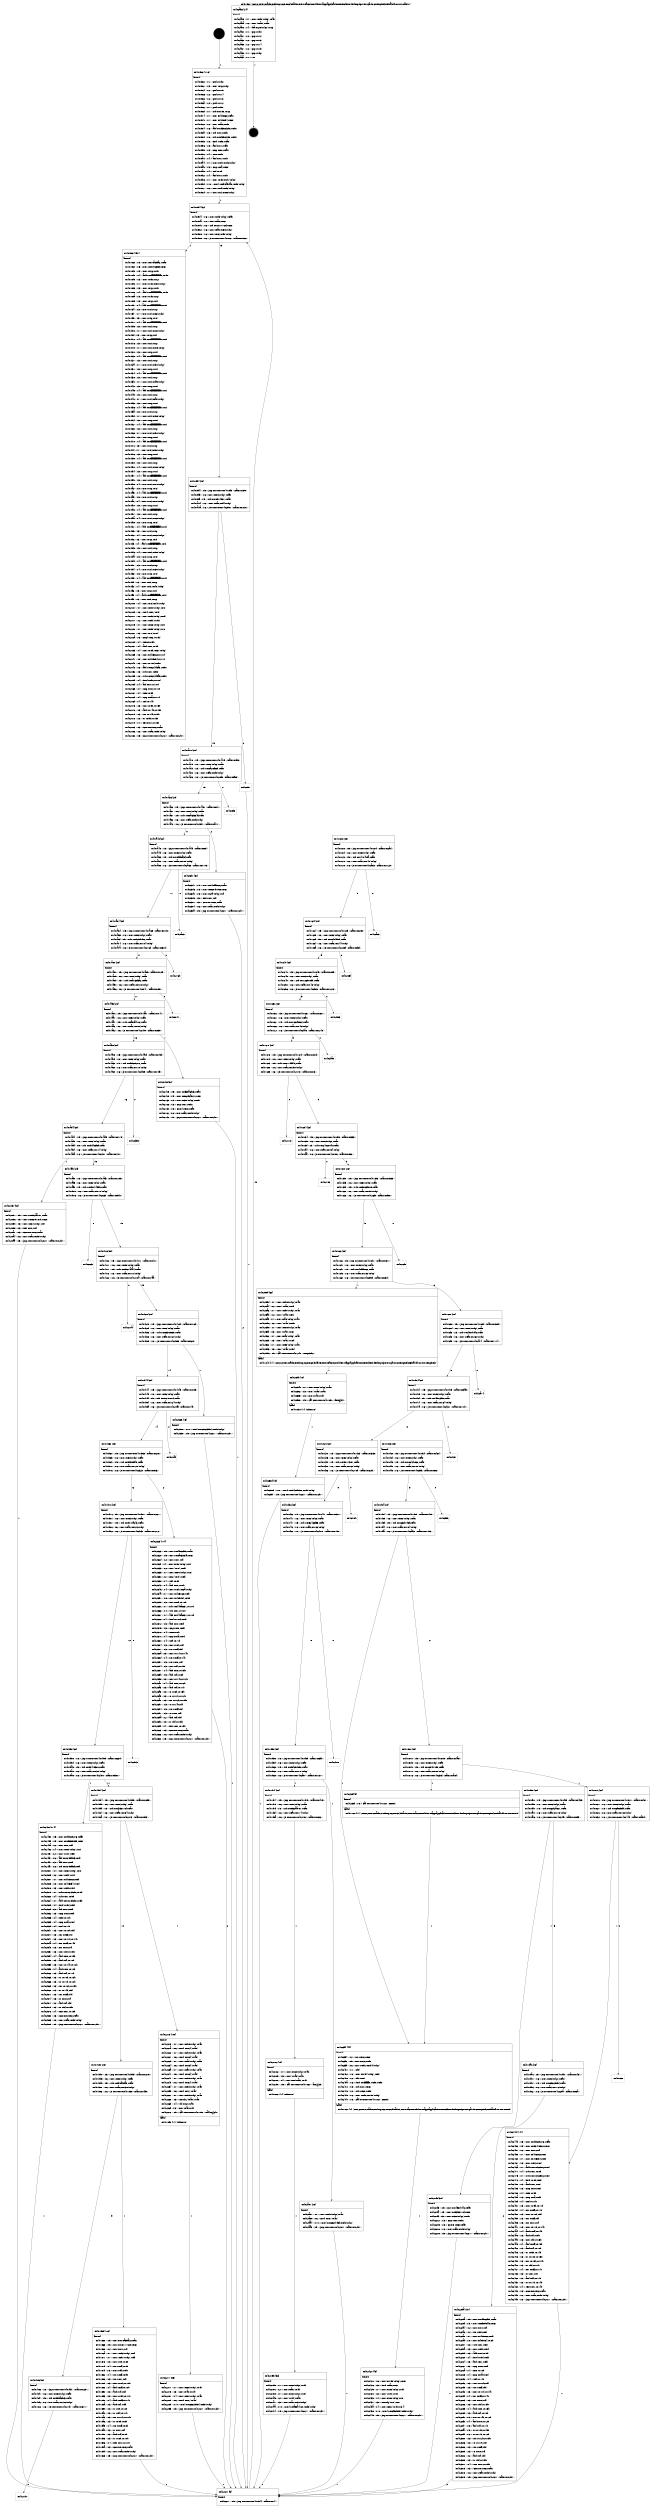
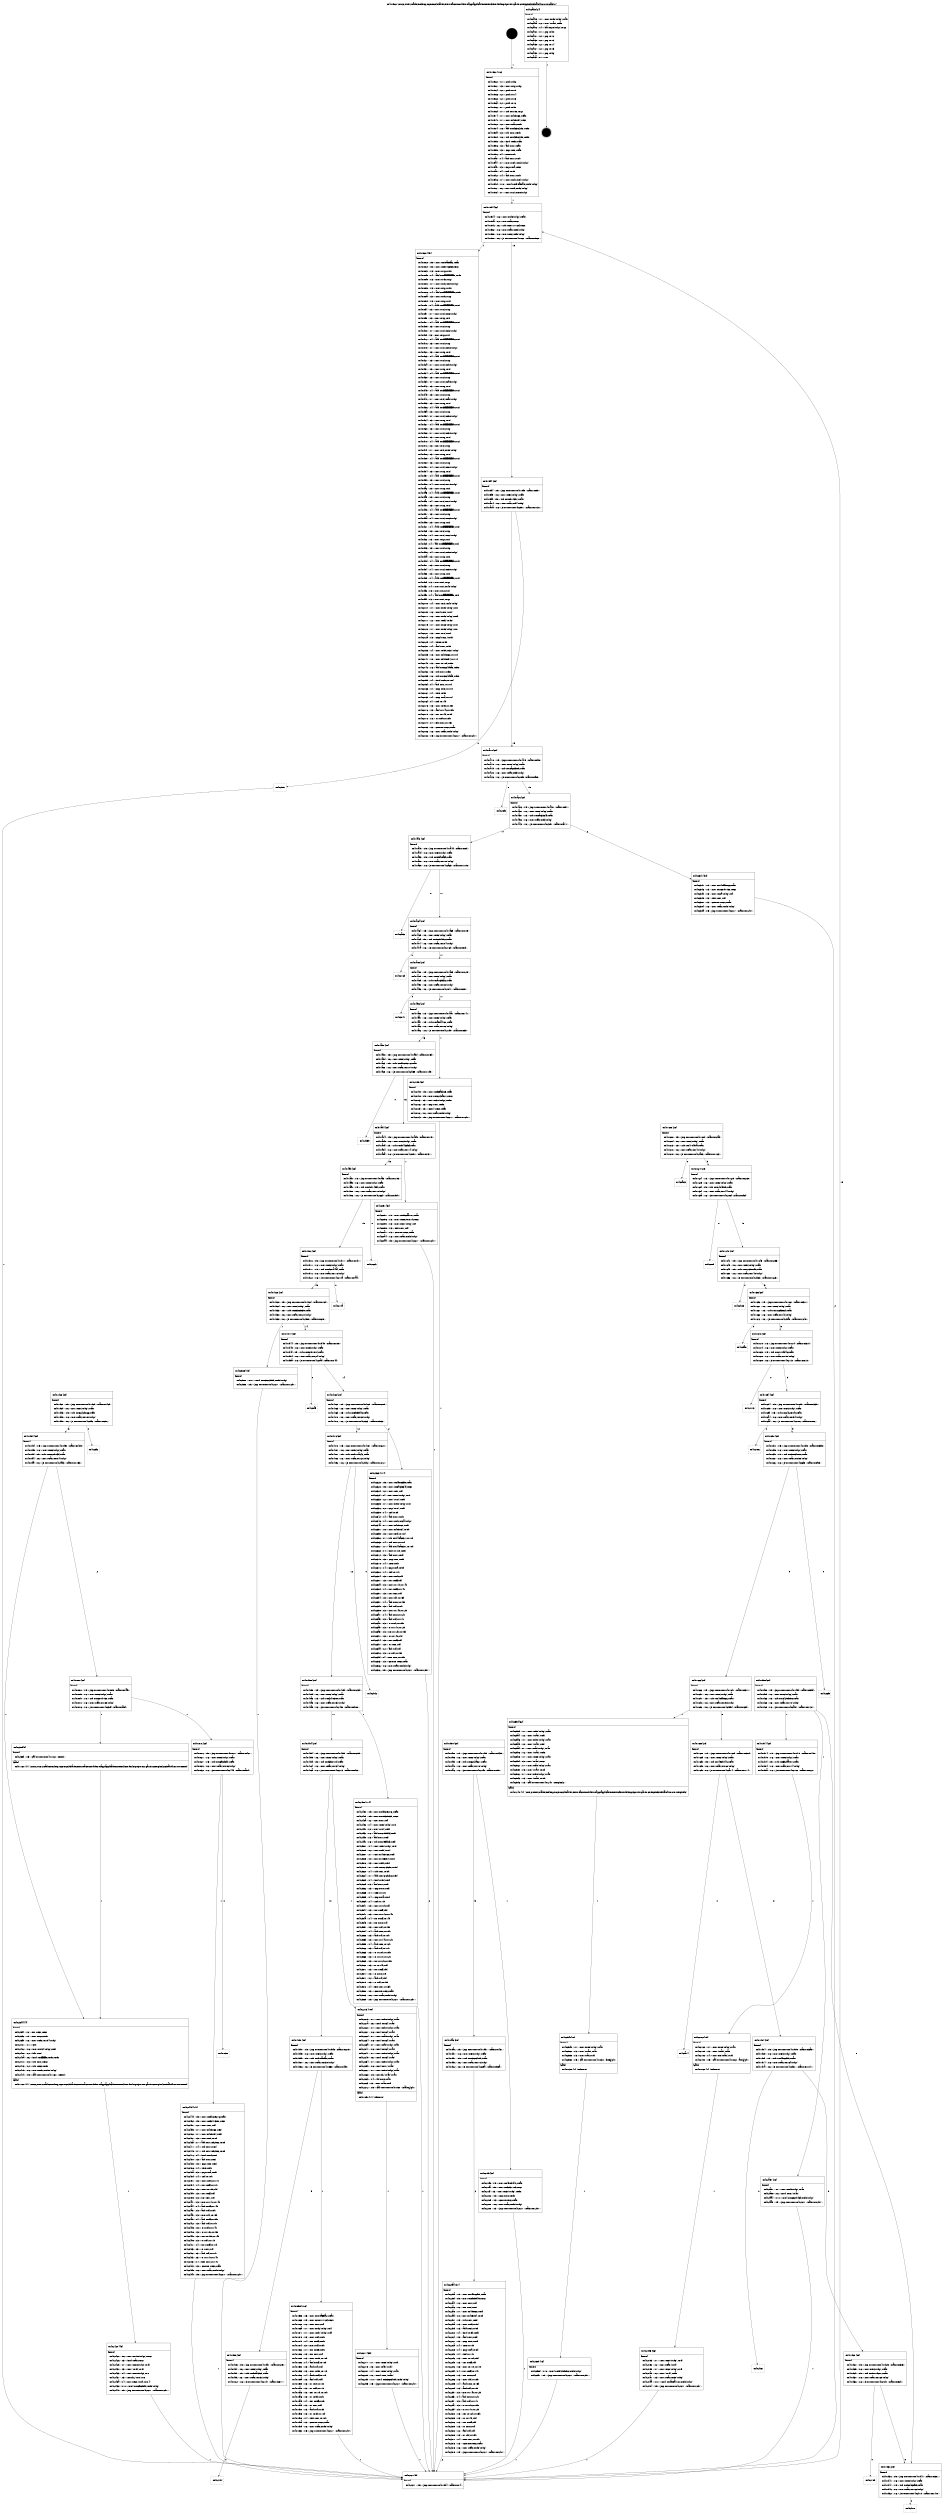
edge "0x401d3c [28]" -> "0x401d58 [28]": reversed
